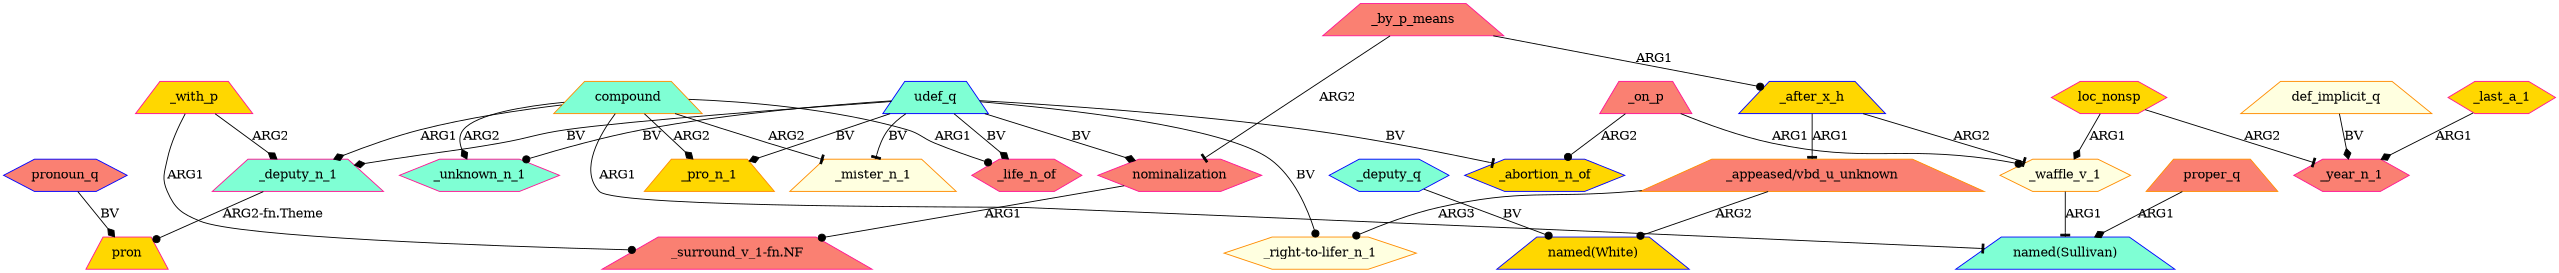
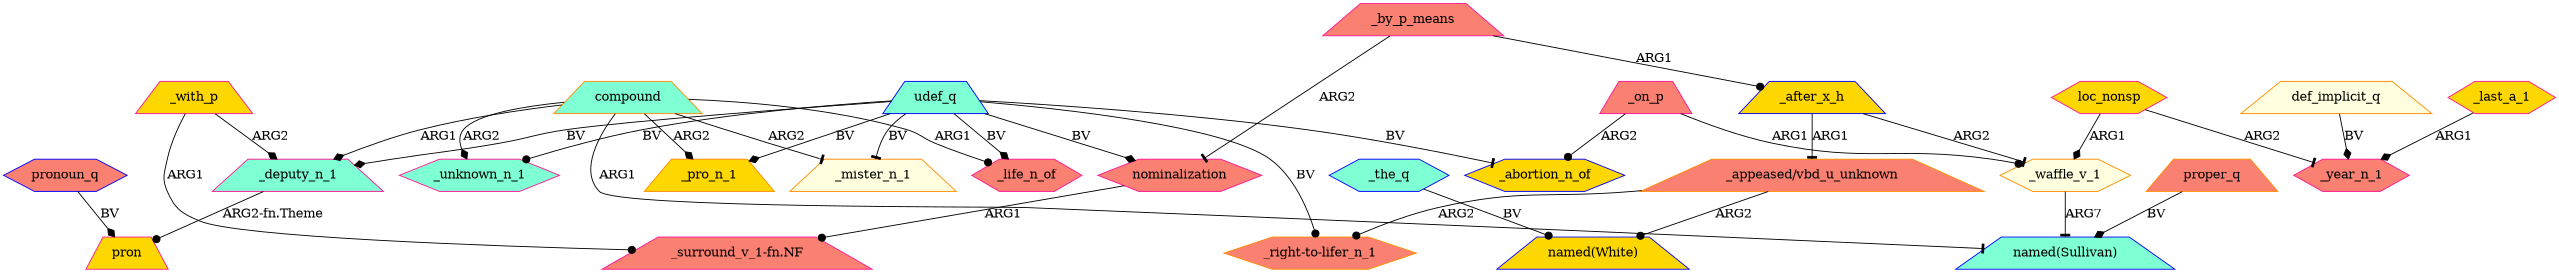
node "_deputy_q": label "_deputy_q" -> "_the_q"
edge "_appeased/vbd_u_unknown" -> "_right-to-lifer_n_1": label "ARG3" -> "ARG2"
edge "_waffle_v_1" -> "named(Sullivan)": label "ARG1" -> "ARG7"
edge "proper_q" -> "named(Sullivan)": label "ARG1" -> "BV"
node "_right-to-lifer_n_1": fillcolor lightyellow -> salmon
